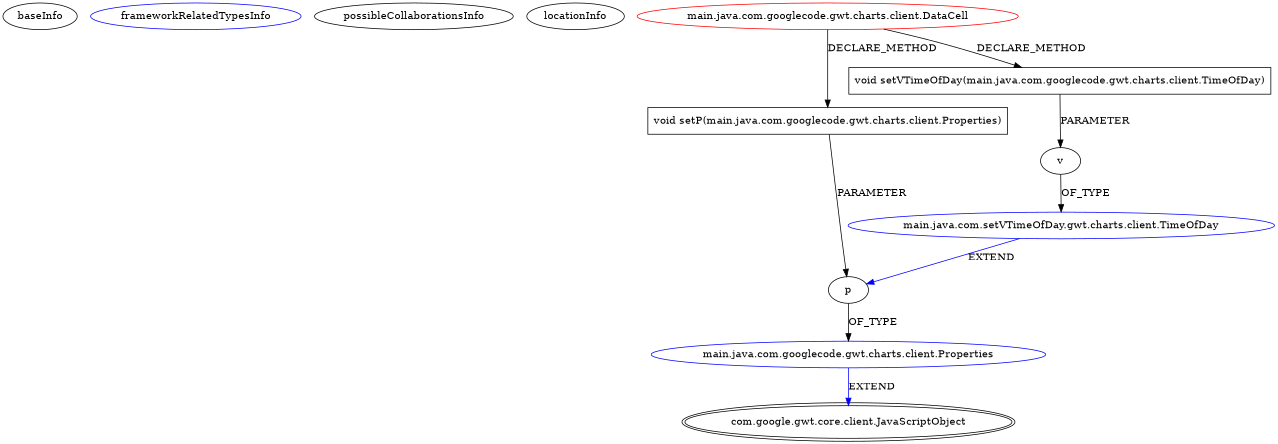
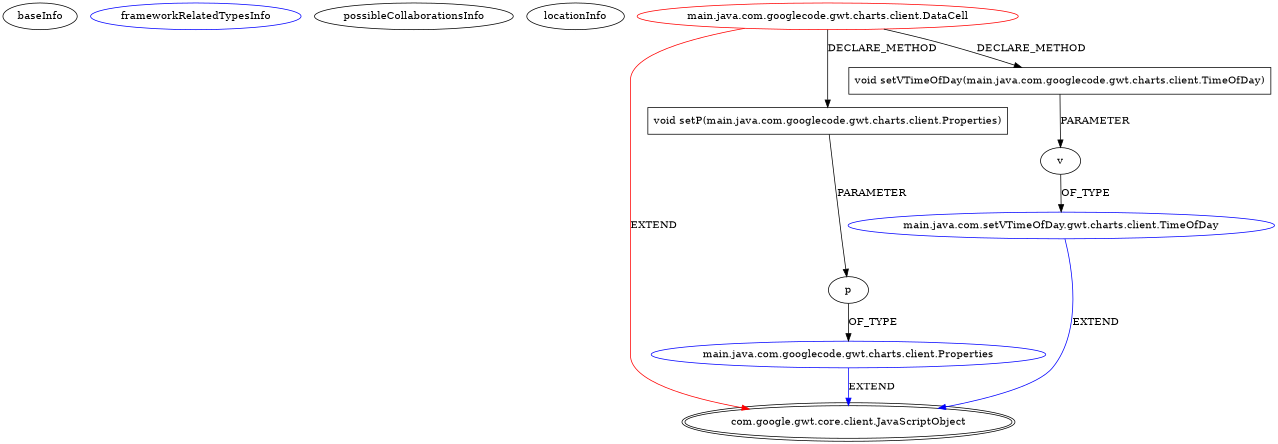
edge "main.java.com.googlecode.gwt.charts.client.DataCell" -> "com.google.gwt.core.client.JavaScriptObject": added, label "EXTEND"
edge "main.java.com.setVTimeOfDay.gwt.charts.client.TimeOfDay" -> "p": now "main.java.com.setVTimeOfDay.gwt.charts.client.TimeOfDay" -> "com.google.gwt.core.client.JavaScriptObject"
